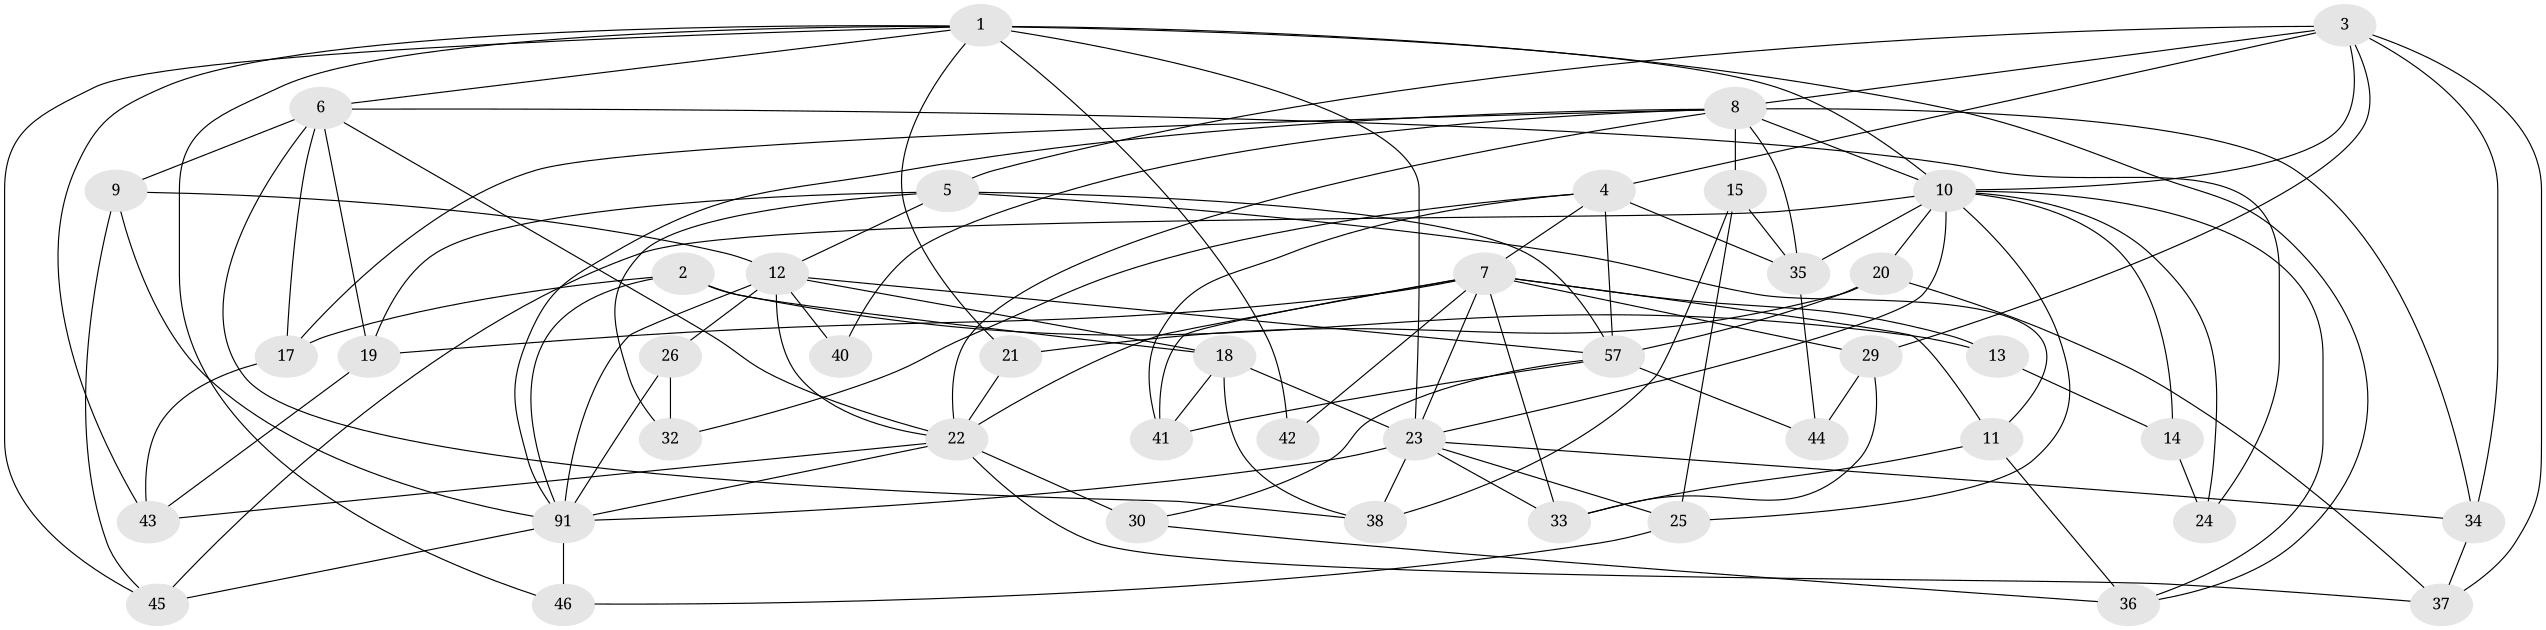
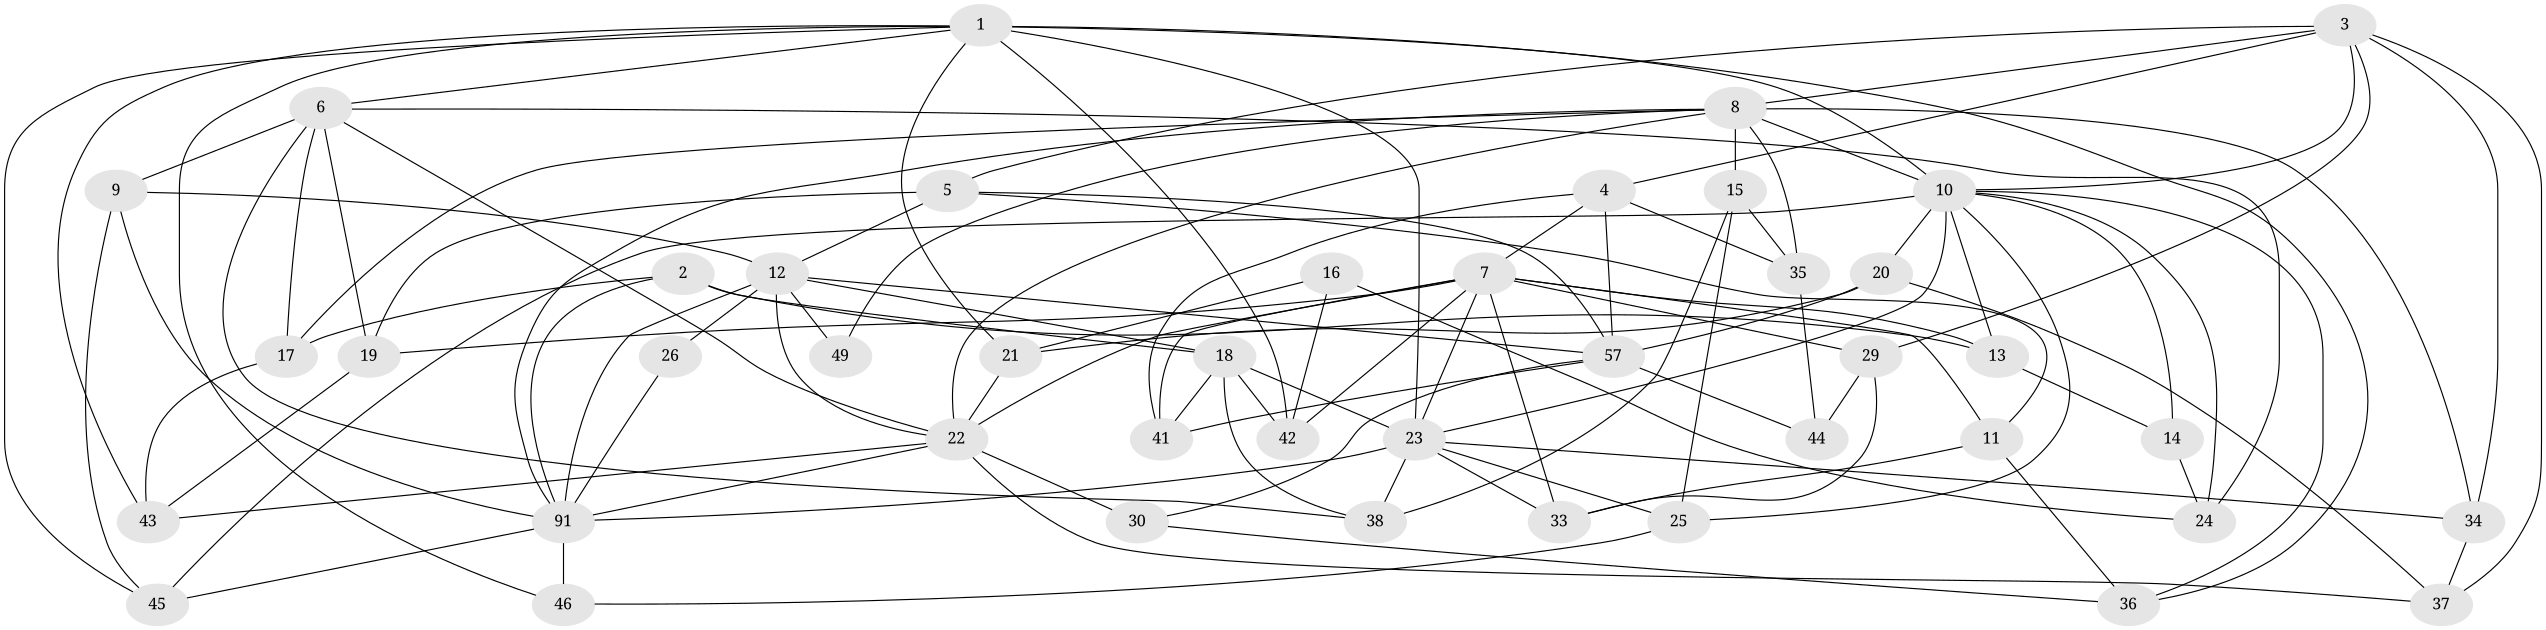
edge "10" -- "35": now "10" -- "13"
node "16": added
node "40": label "40" -> "49"
edge "18" -- "42": added
node "32": removed
